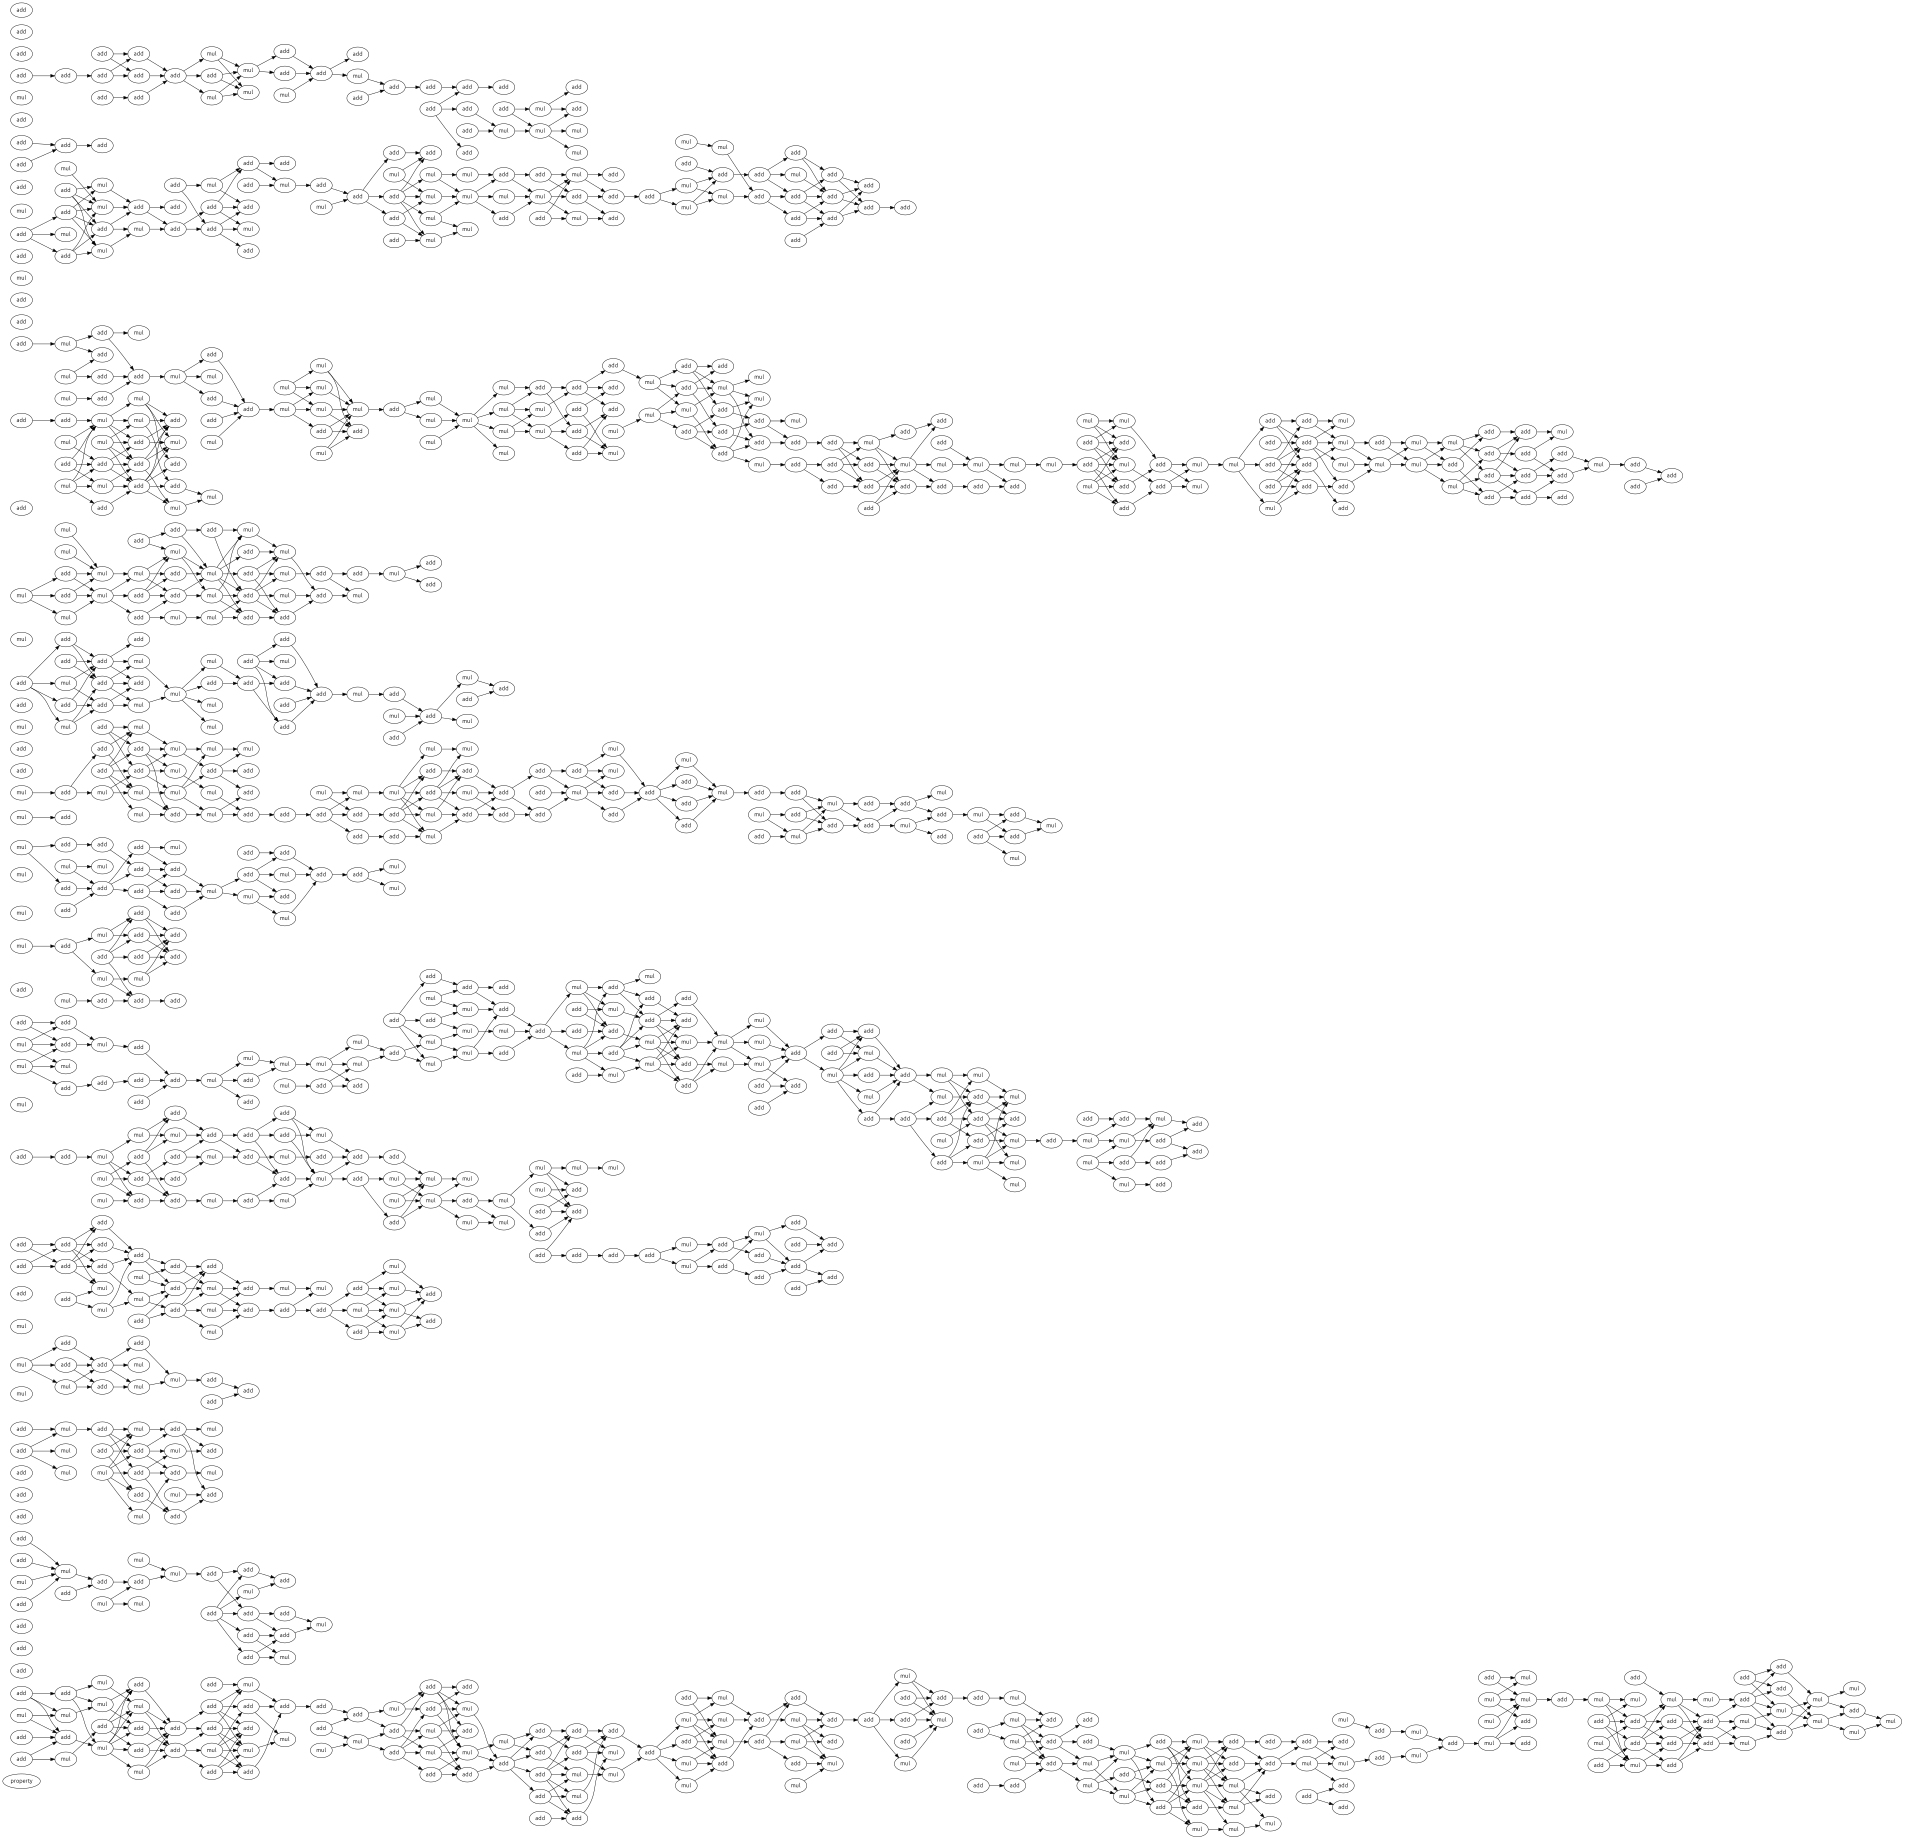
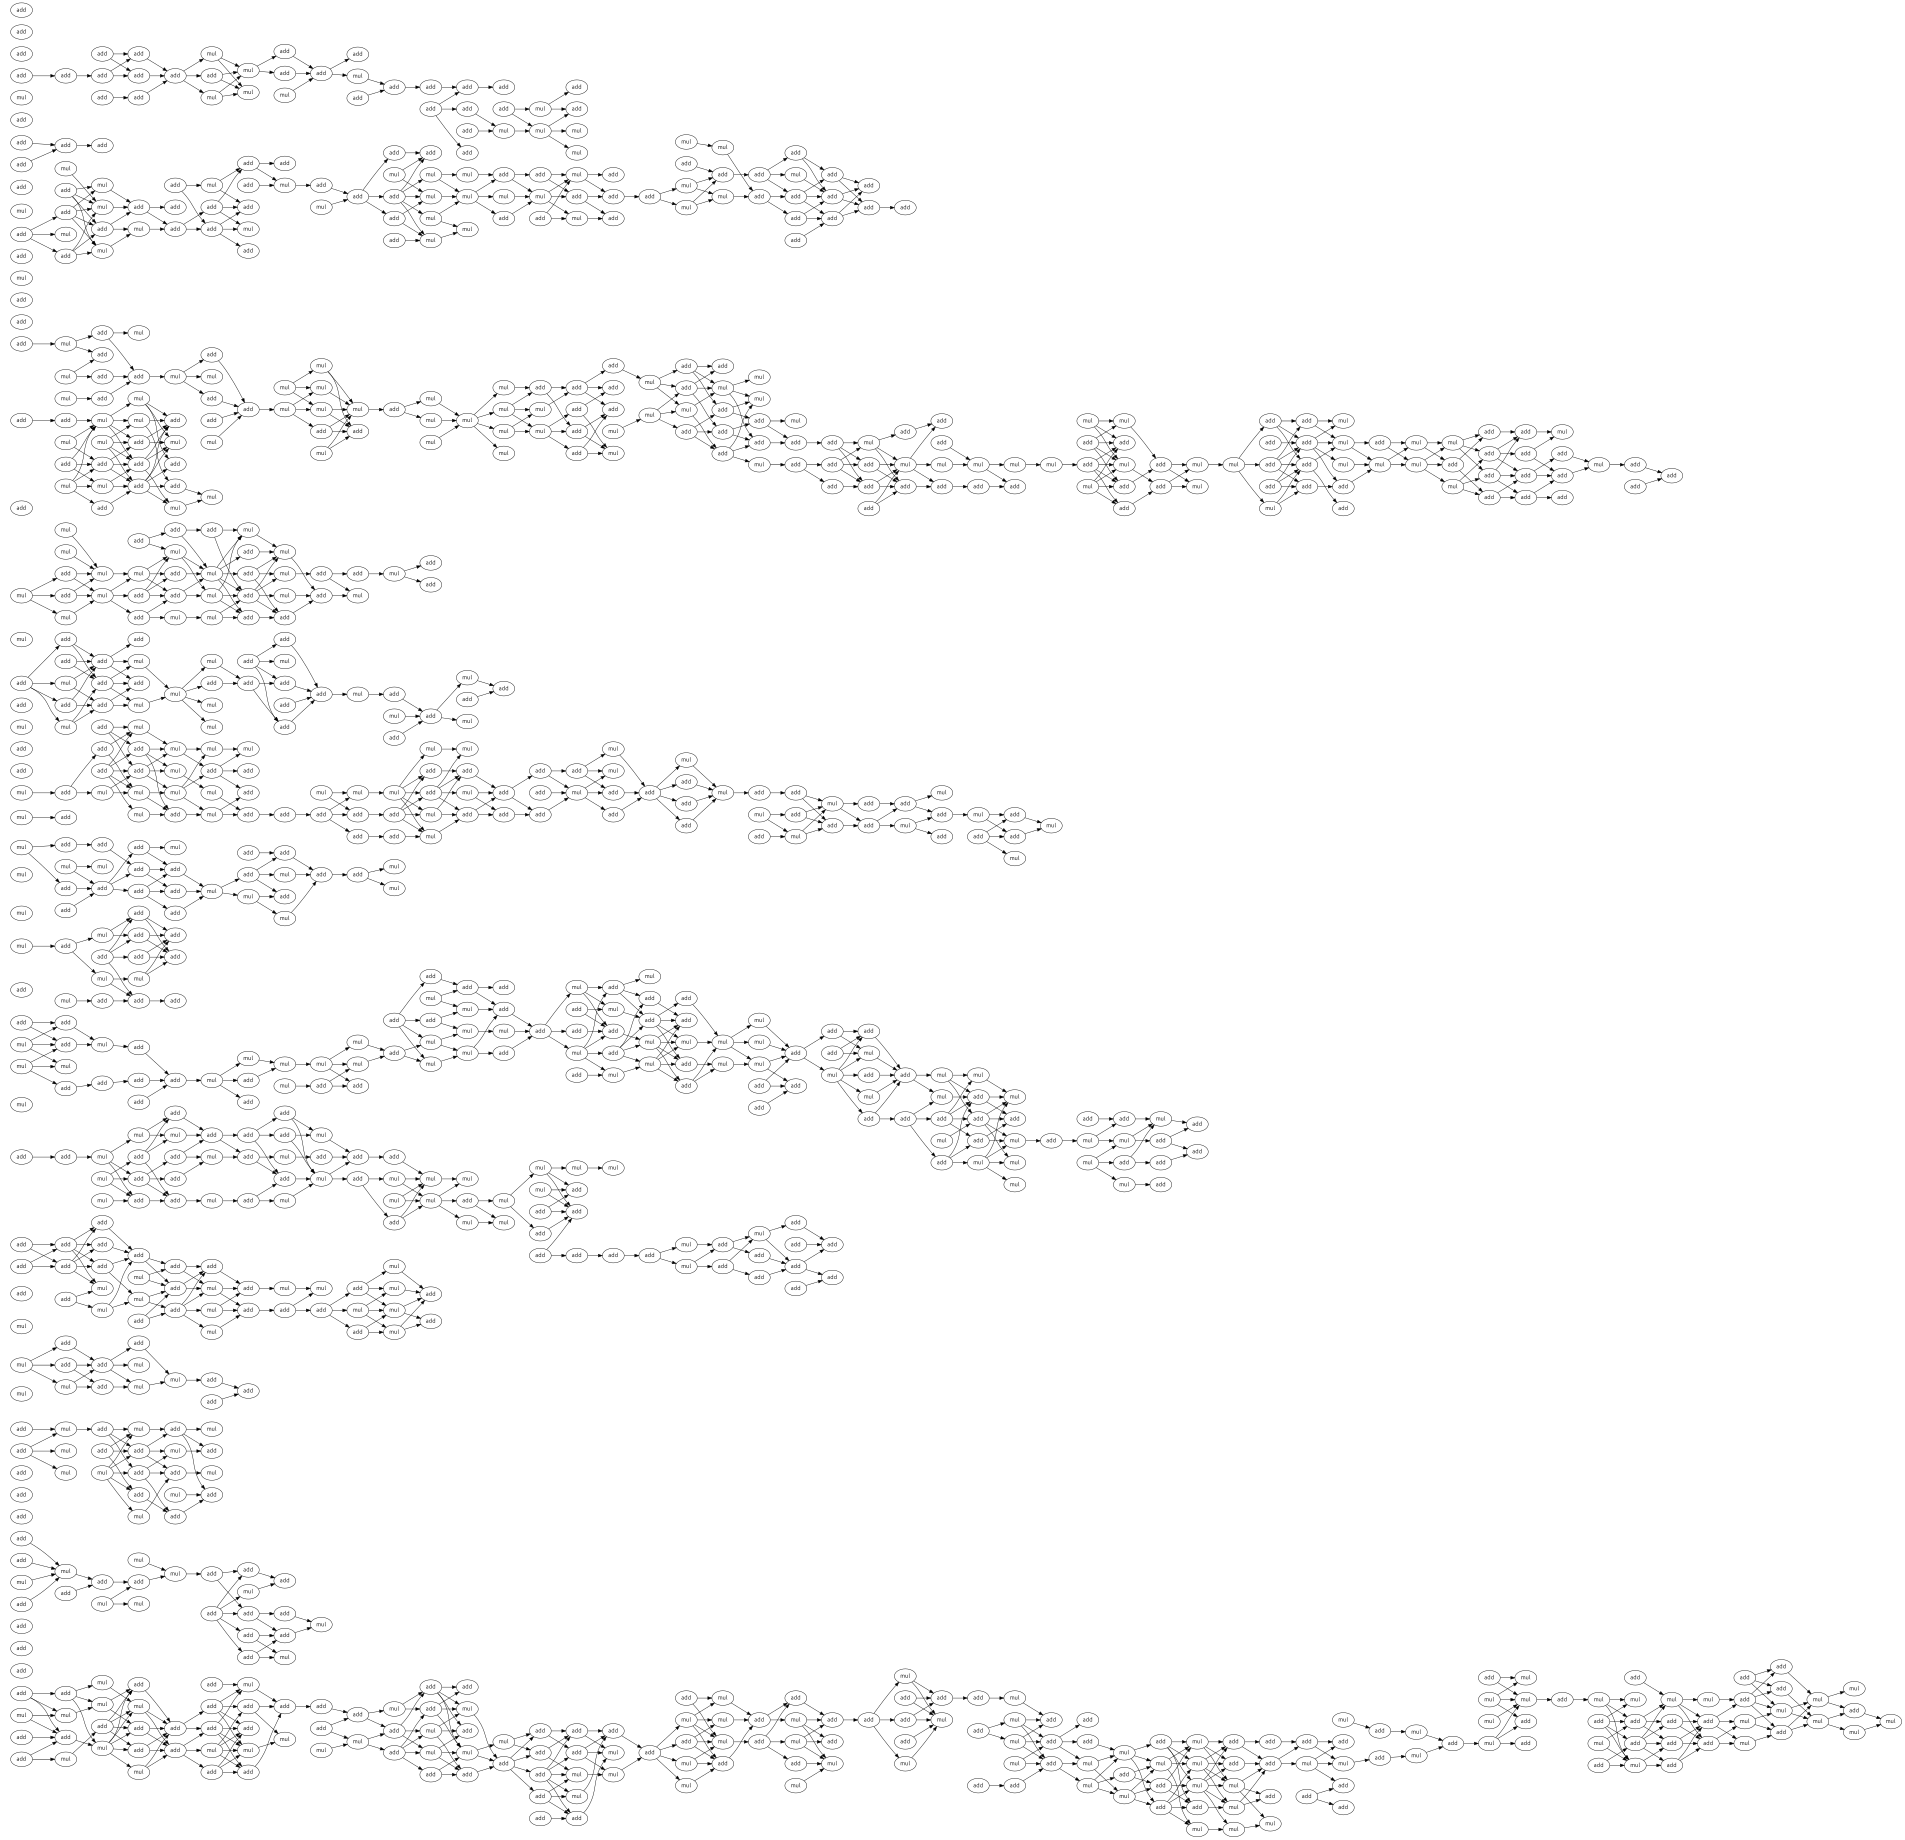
node "property": removed
